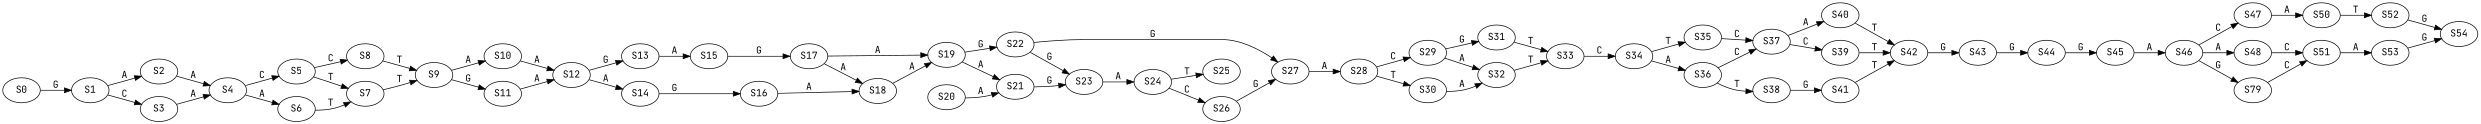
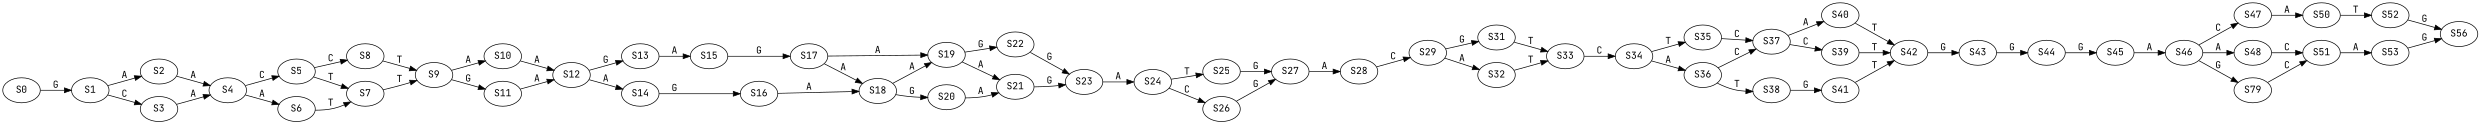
node "S54": label "S54" -> "S56"
edge "S22" -> "S27": now "S25" -> "S27"
node "S30": removed
edge "S18" -> "S20": added, label "G"
